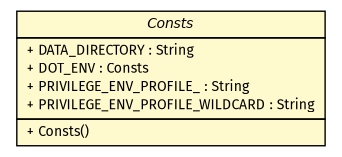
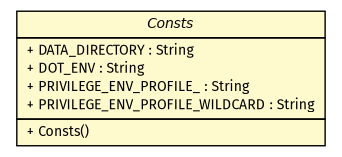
node "Consts": text "+ DOT_ENV : Consts" -> "+ DOT_ENV : String"
